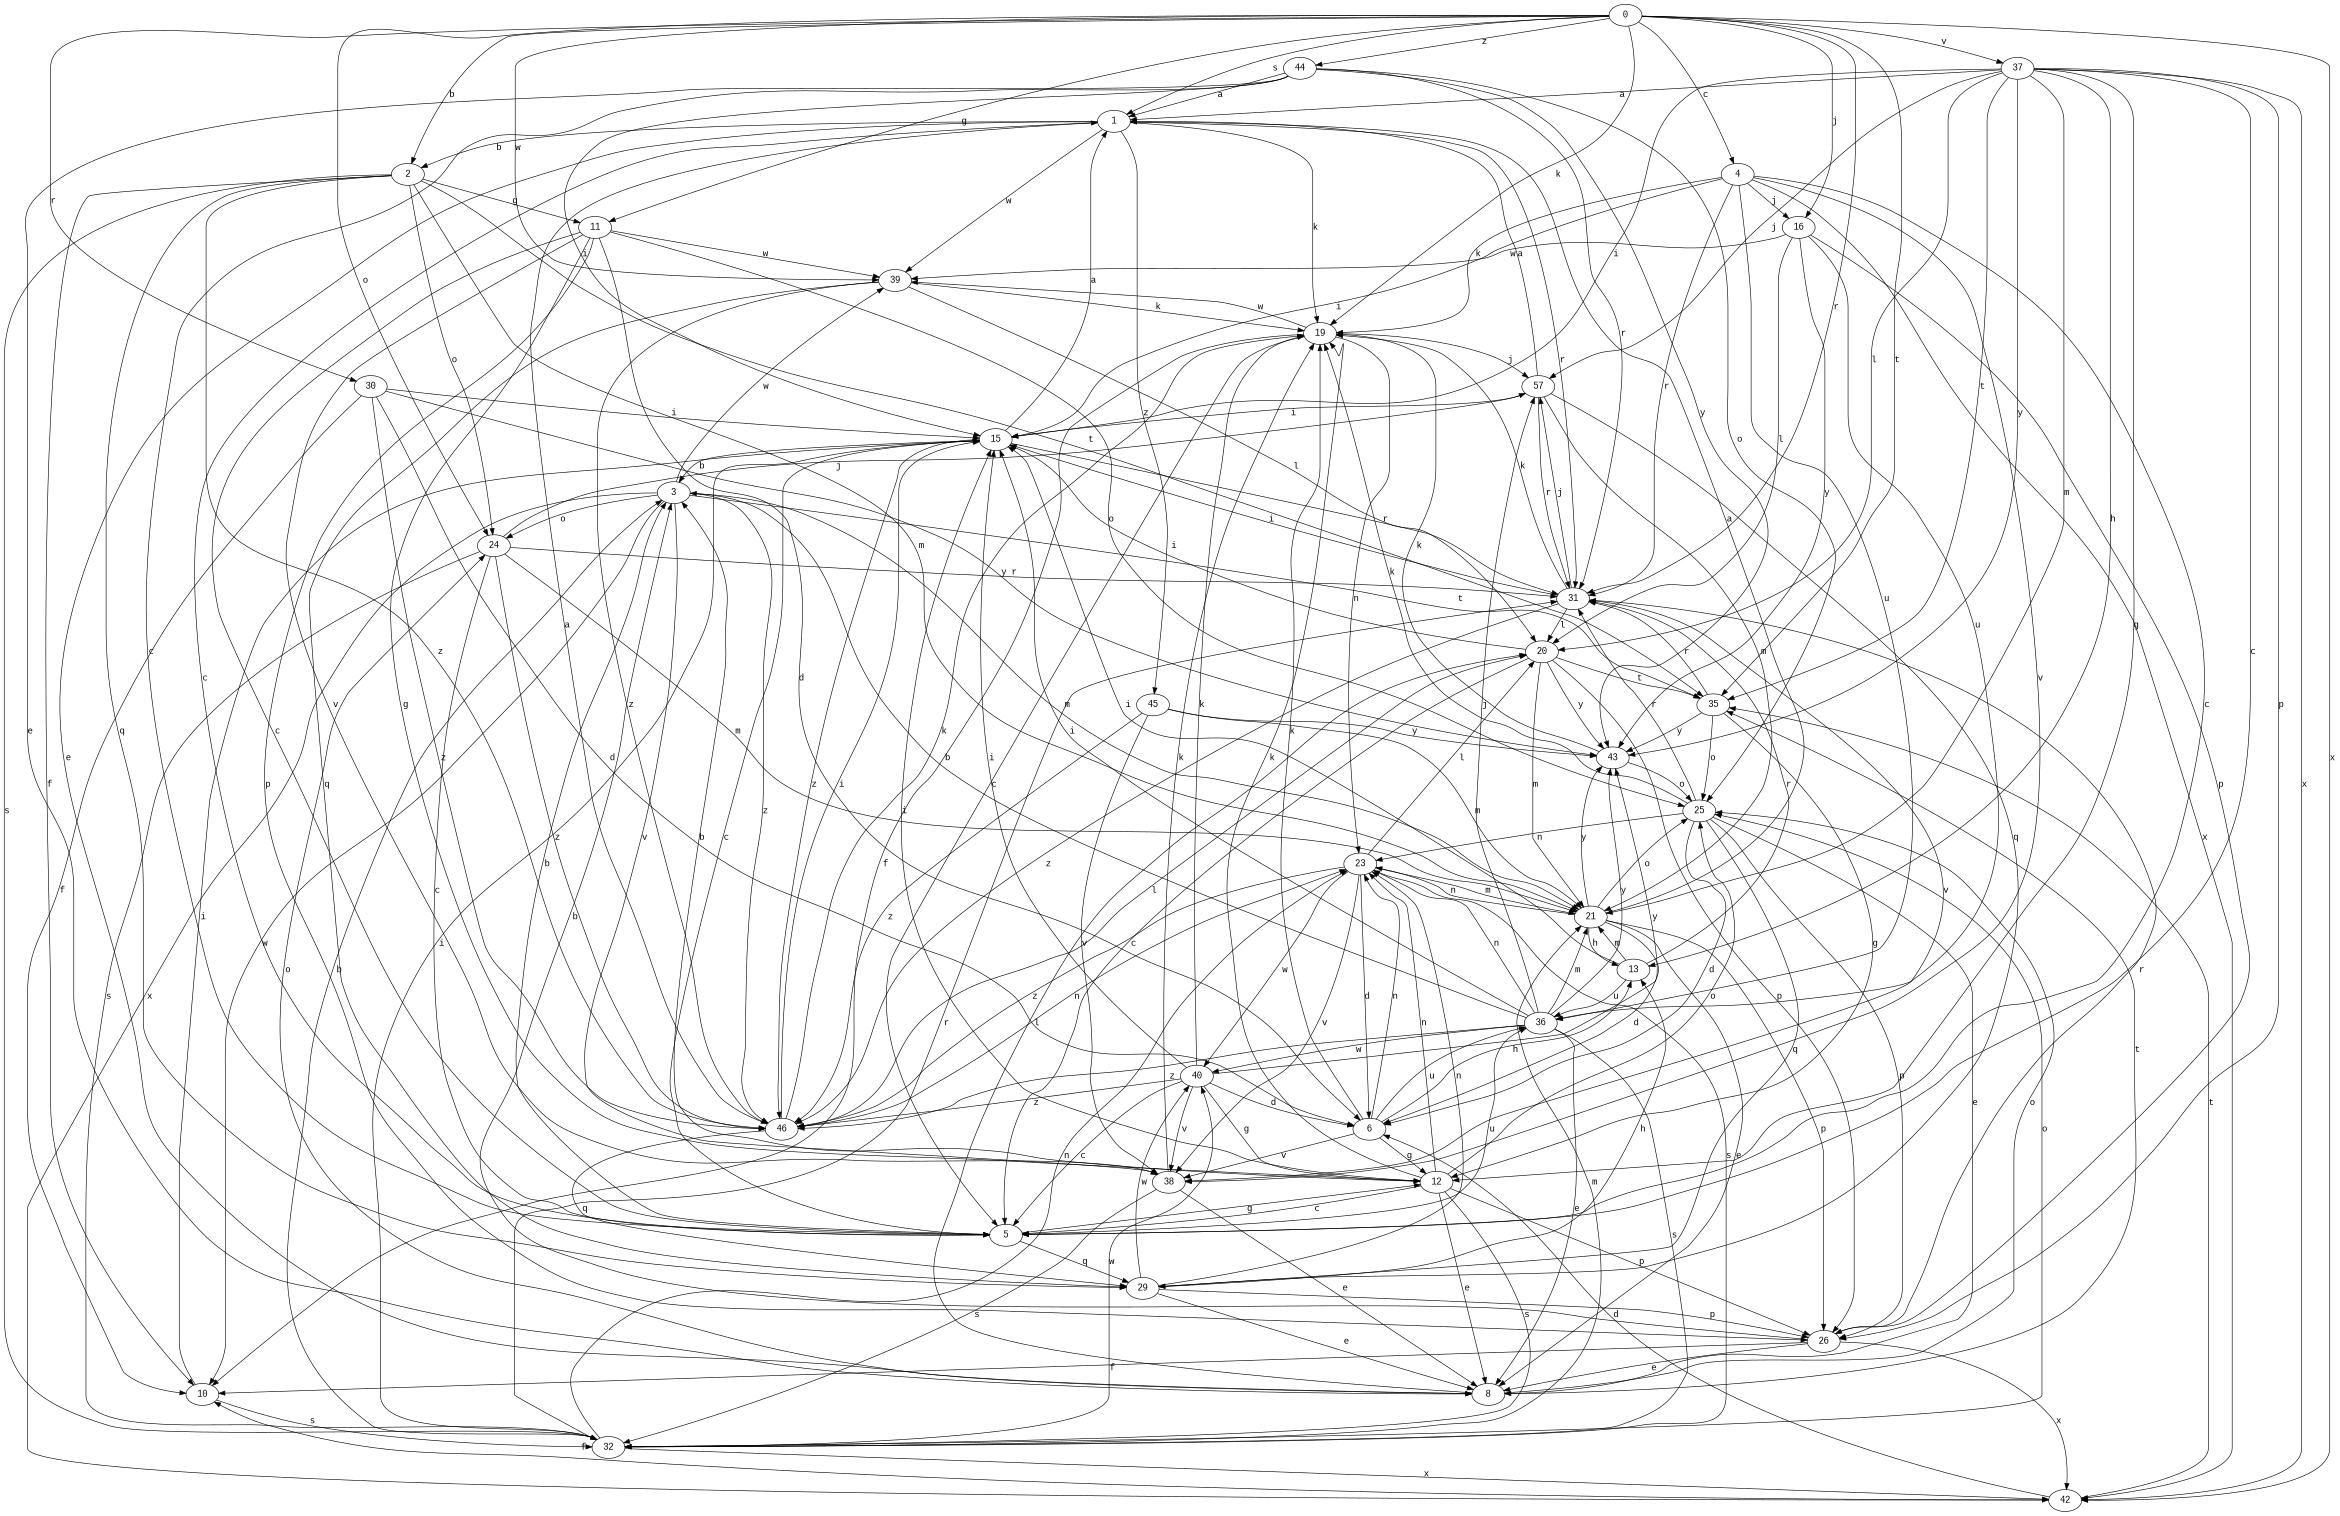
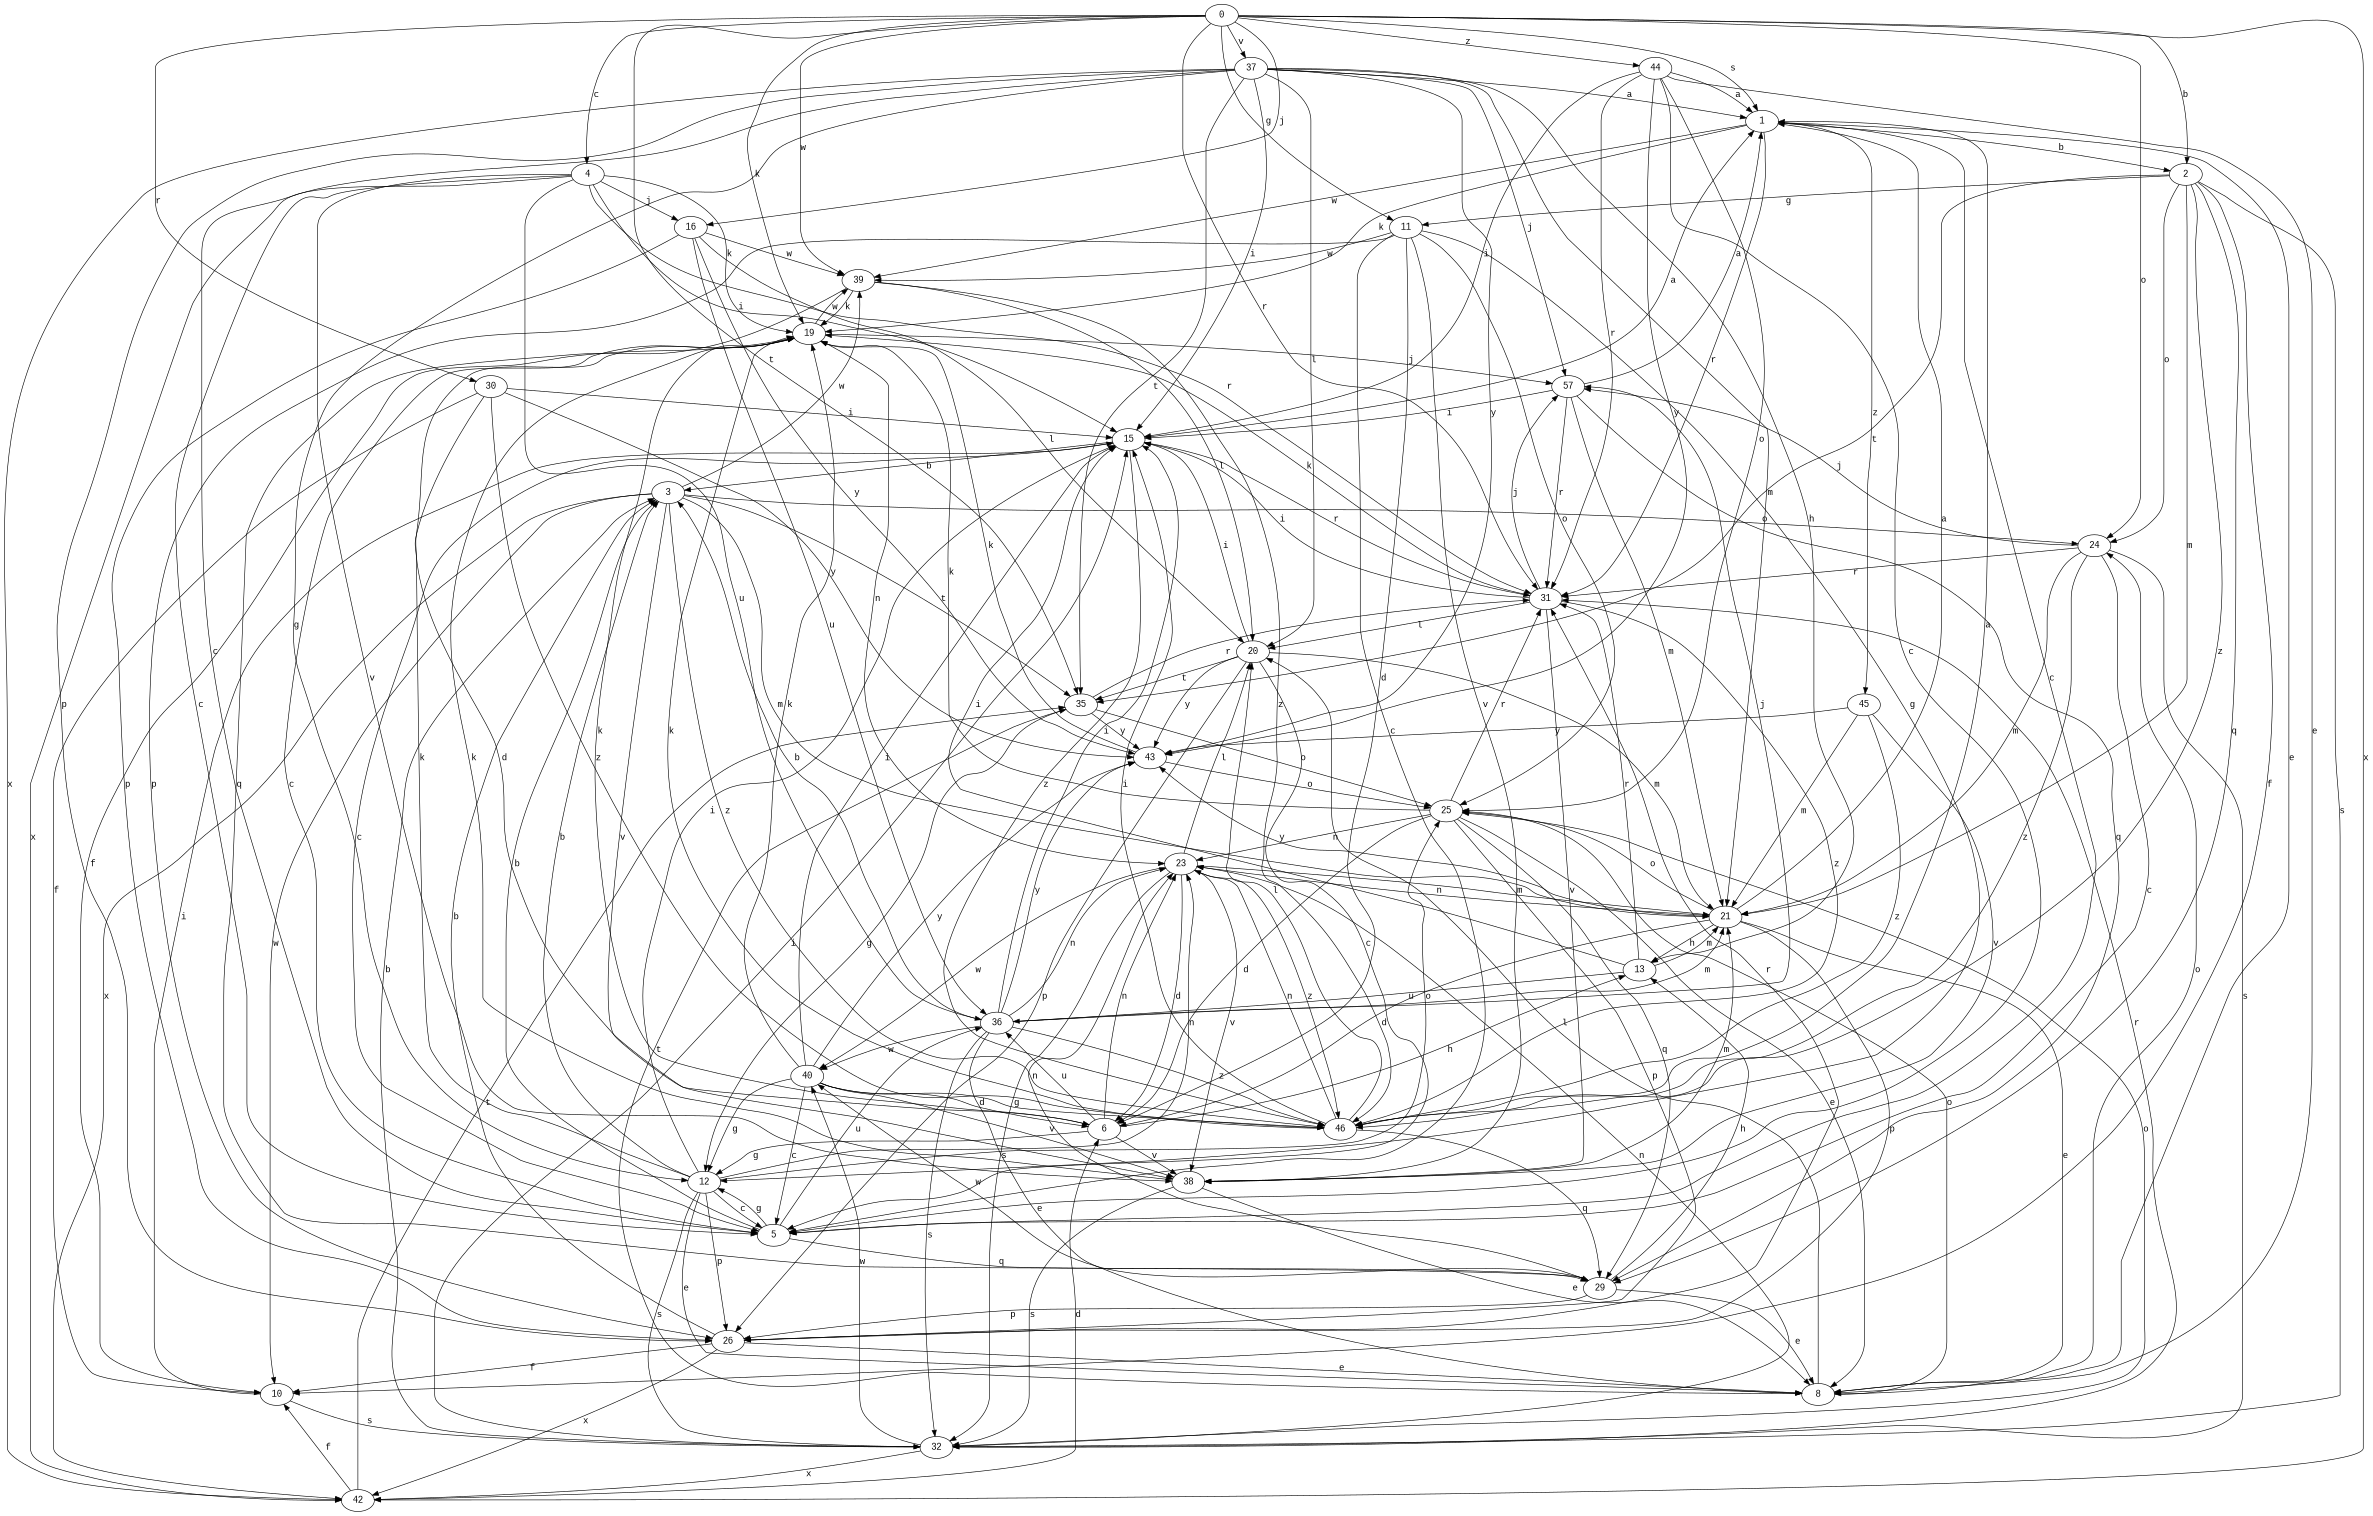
edge "40" -> "46": label "z" -> "g"
edge "32" -> "21": now "38" -> "21"
